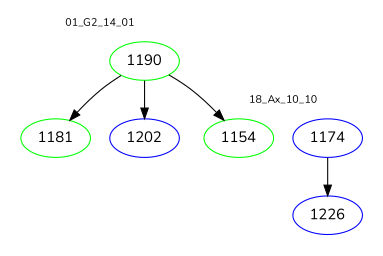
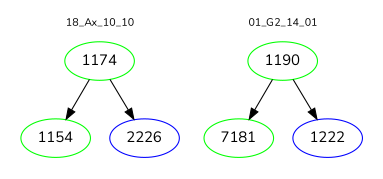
edge "1190" -> "1154": now "1174" -> "1154"
node "1181": label "1181" -> "7181"
node "1202": label "1202" -> "1222"
node "1174": color blue -> green
node "1226": label "1226" -> "2226"
